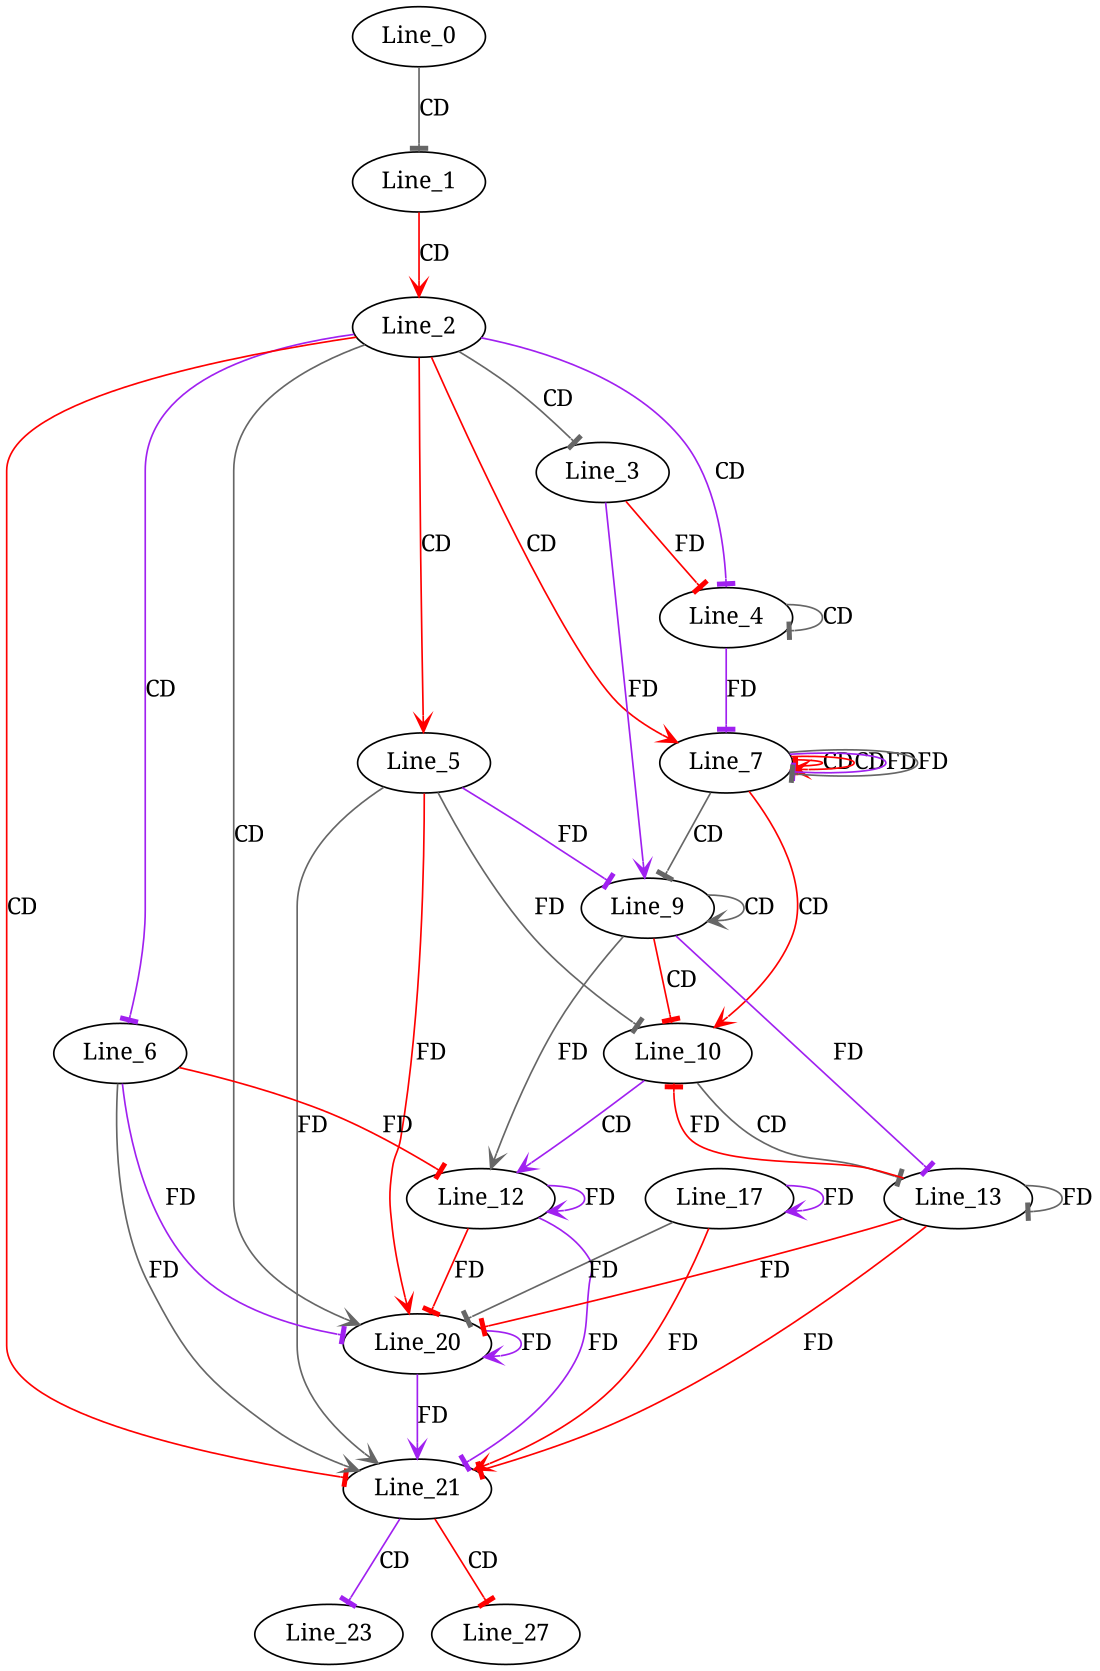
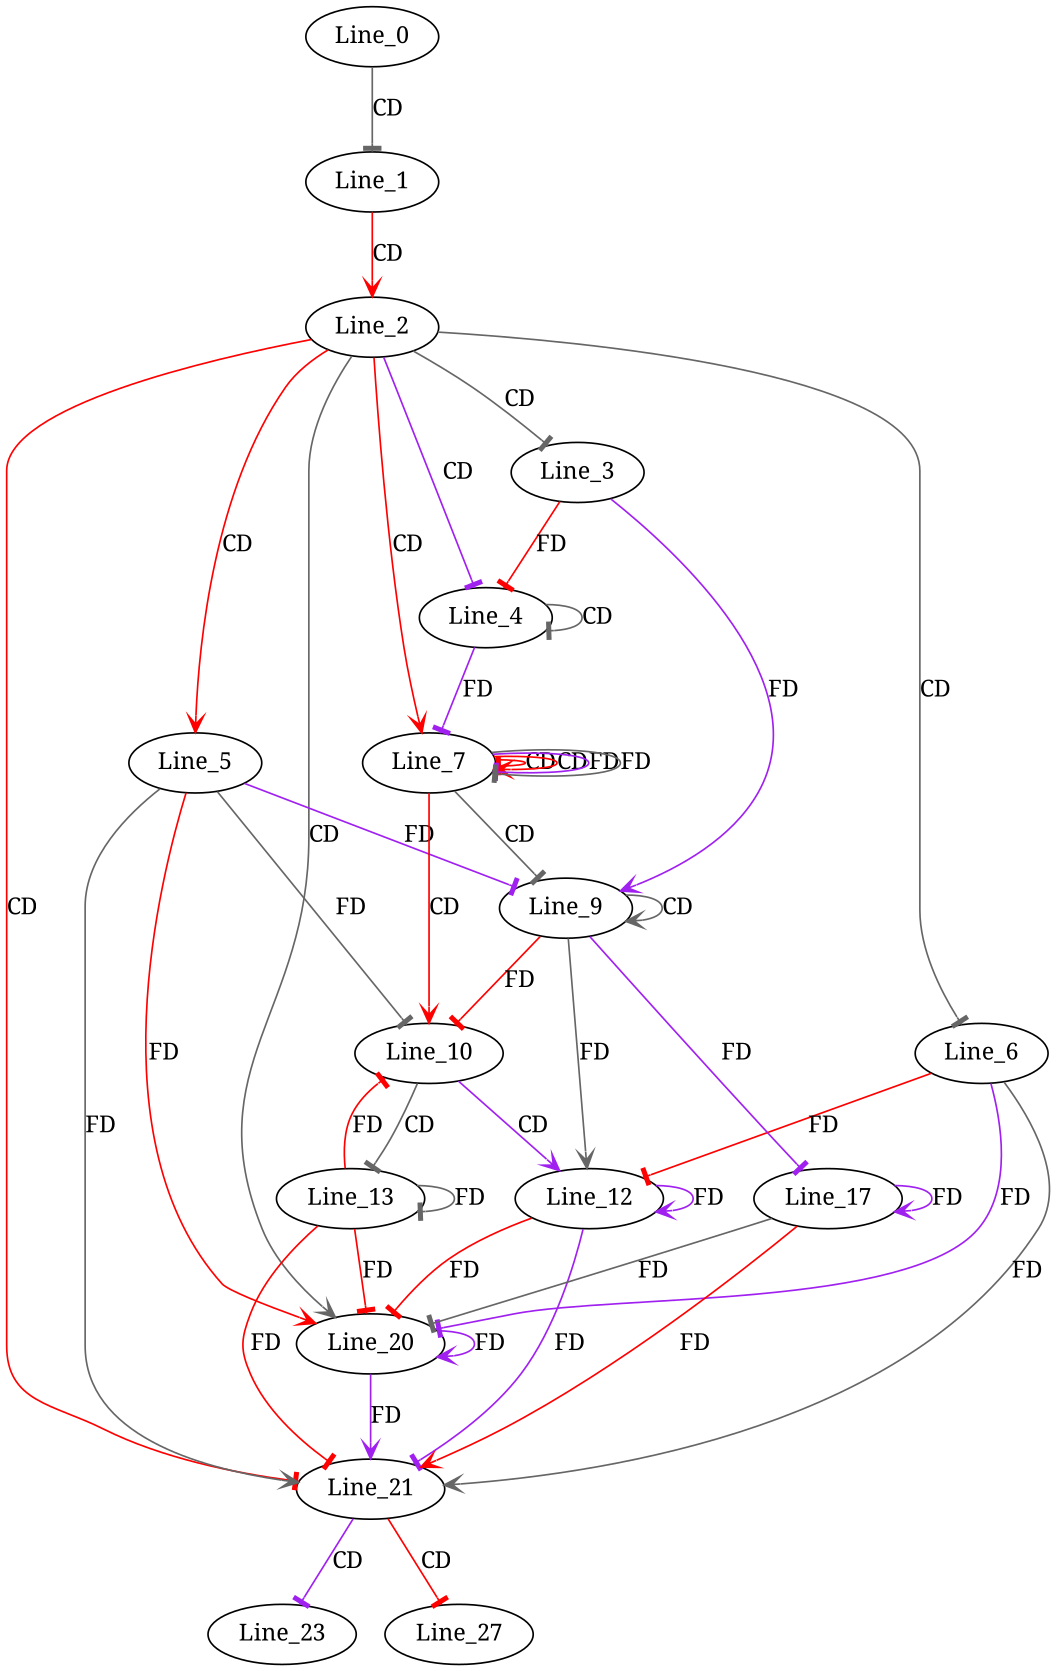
edge "Line_2" -> "Line_6": color purple -> gray40
edge "Line_9" -> "Line_10": label "CD" -> "FD"
edge "Line_9" -> "Line_13": now "Line_9" -> "Line_17"
